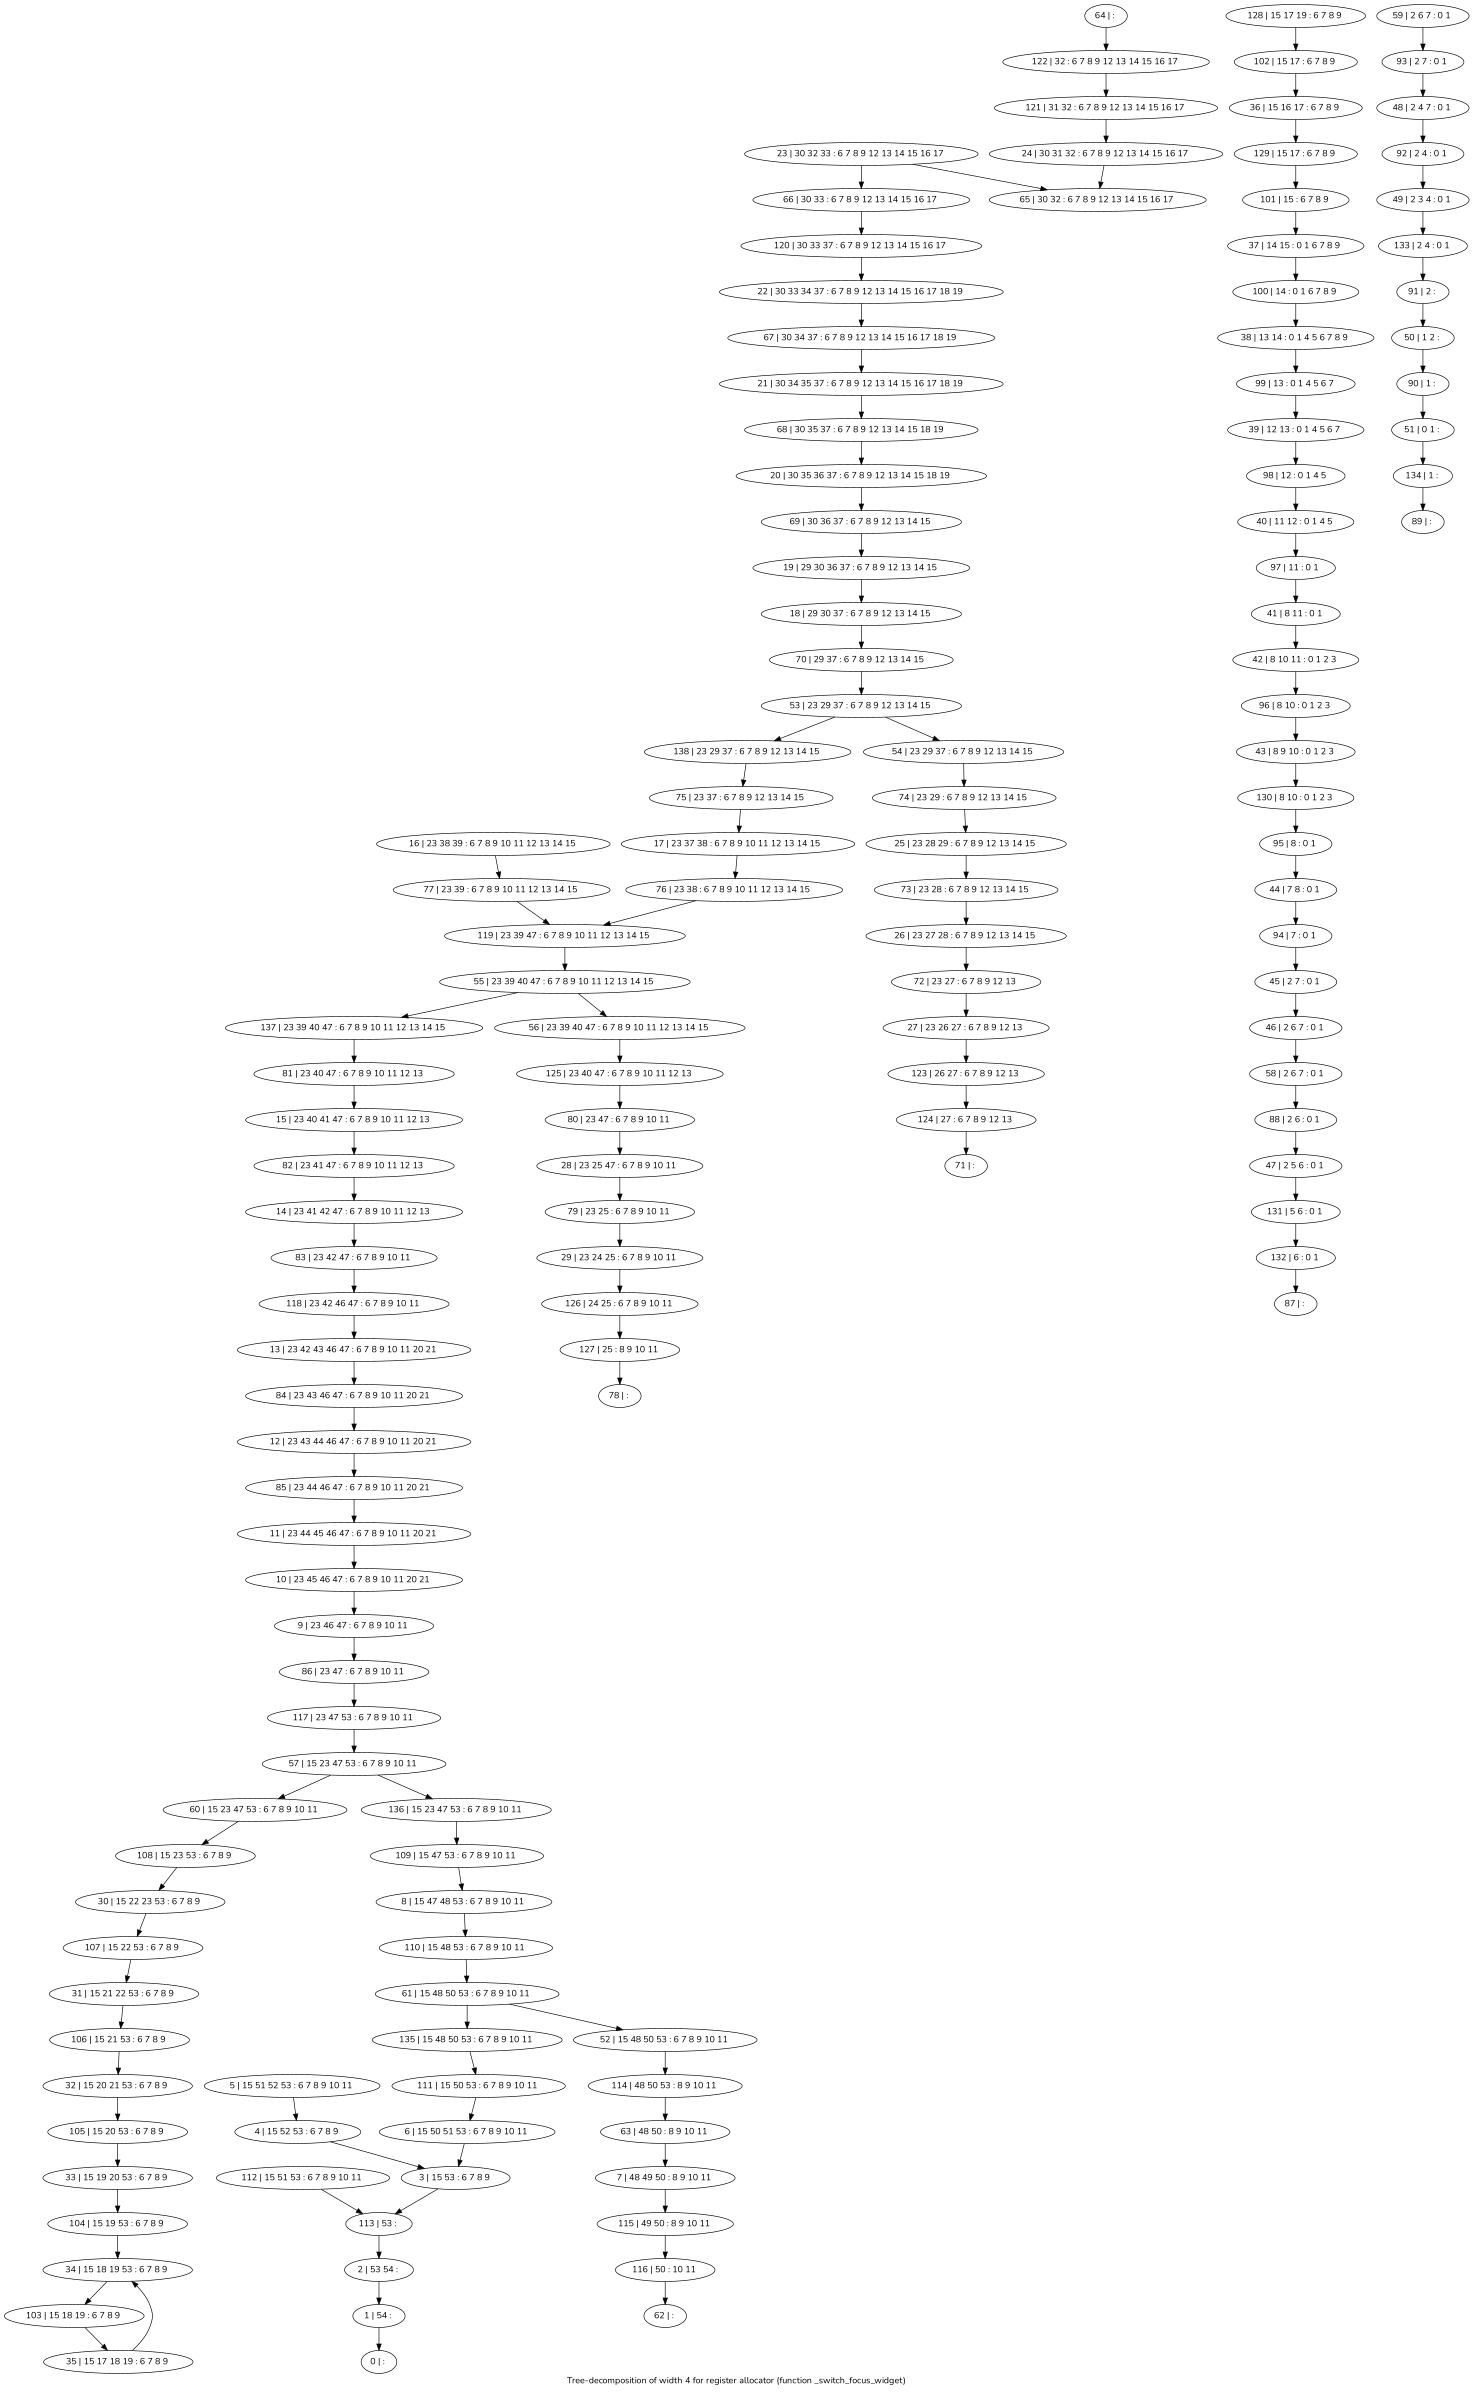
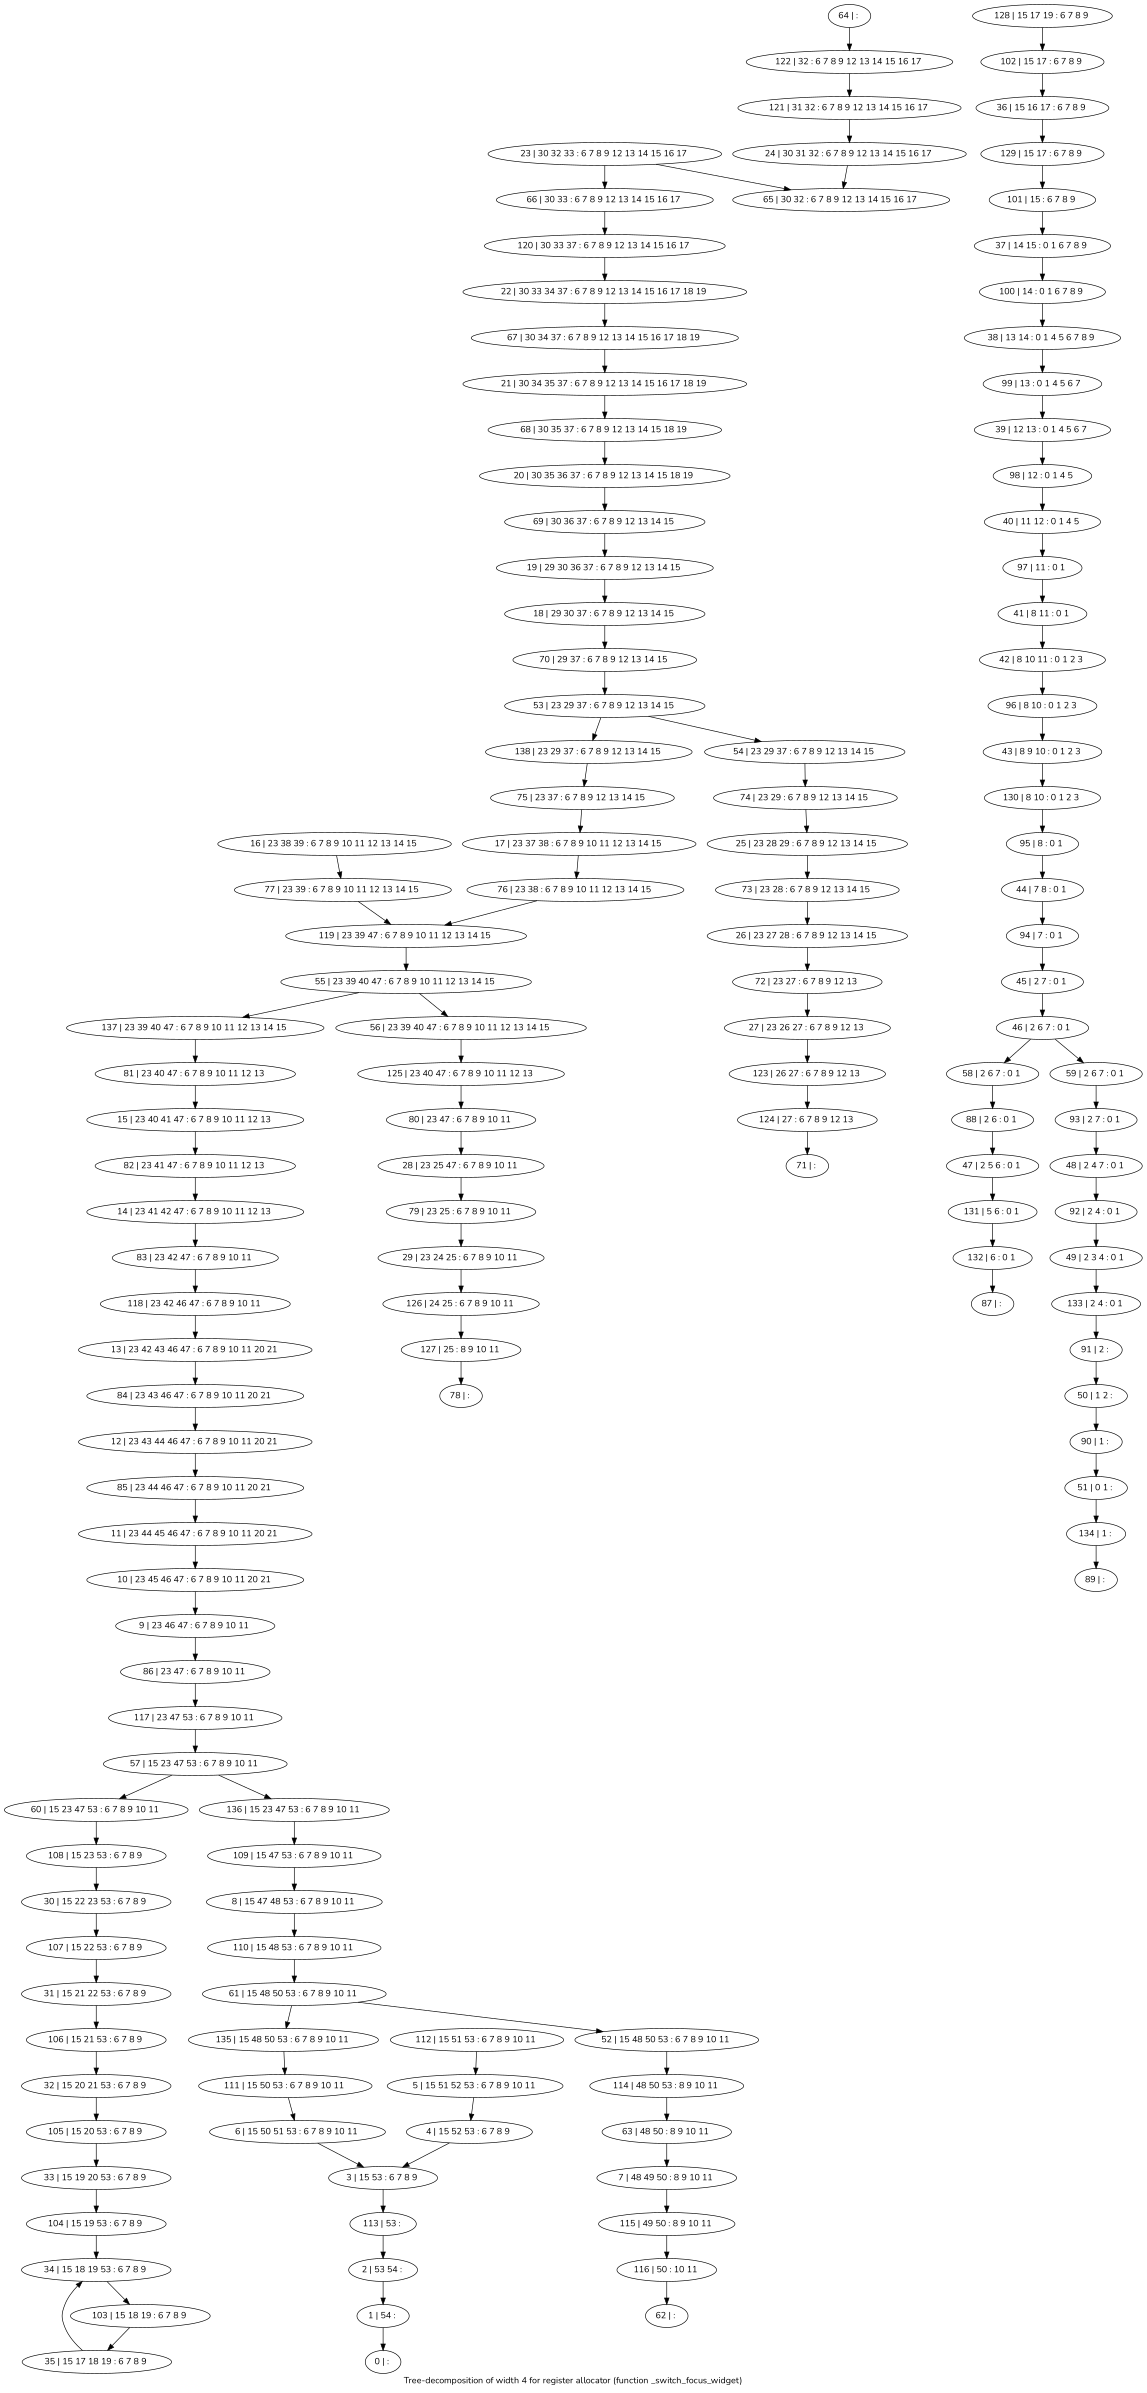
edge "46 | 2 6 7 : 0 1" -> "59 | 2 6 7 : 0 1": added
edge "112 | 15 51 53 : 6 7 8 9 10 11" -> "113 | 53 :": now "112 | 15 51 53 : 6 7 8 9 10 11" -> "5 | 15 51 52 53 : 6 7 8 9 10 11"
